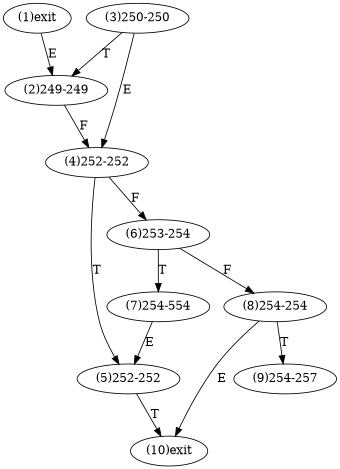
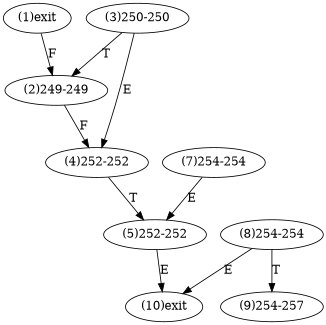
edge "(1)exit" -> "(2)249-249": label "E" -> "F"
node "(6)253-254": removed
node "(7)254-554": label "(7)254-554" -> "(7)254-254"
edge "(5)252-252" -> "(10)exit": label "T" -> "E"
